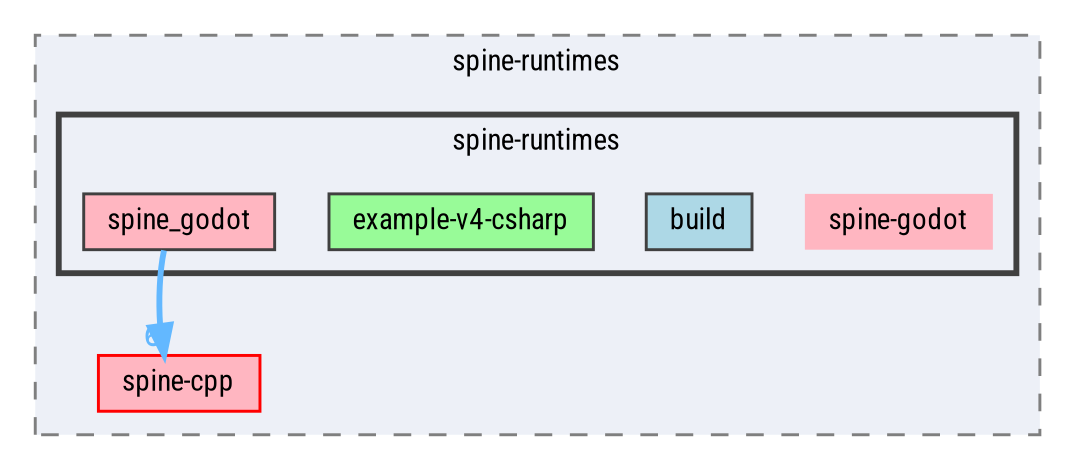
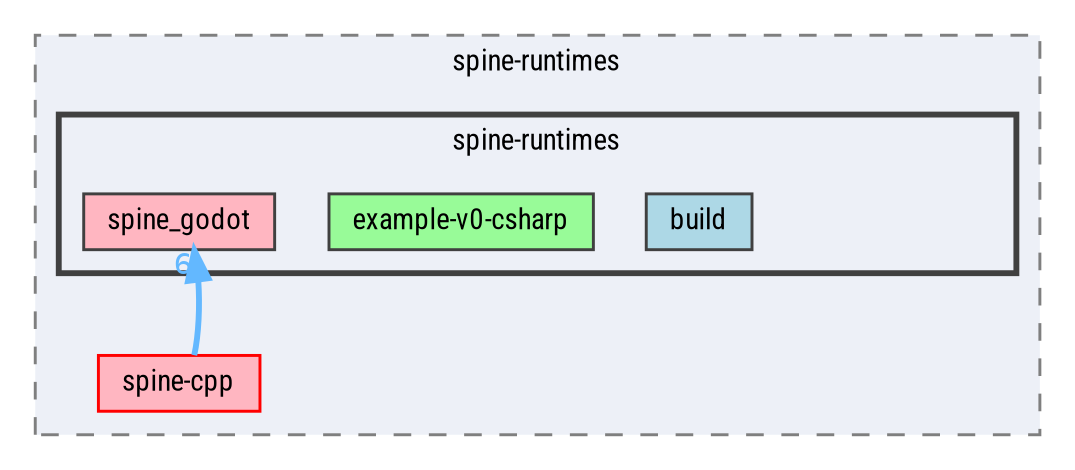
node "example-v4-csharp": label "example-v4-csharp" -> "example-v0-csharp"
node "spine-godot": removed
edge "spine_godot" -> "spine-cpp": reversed
